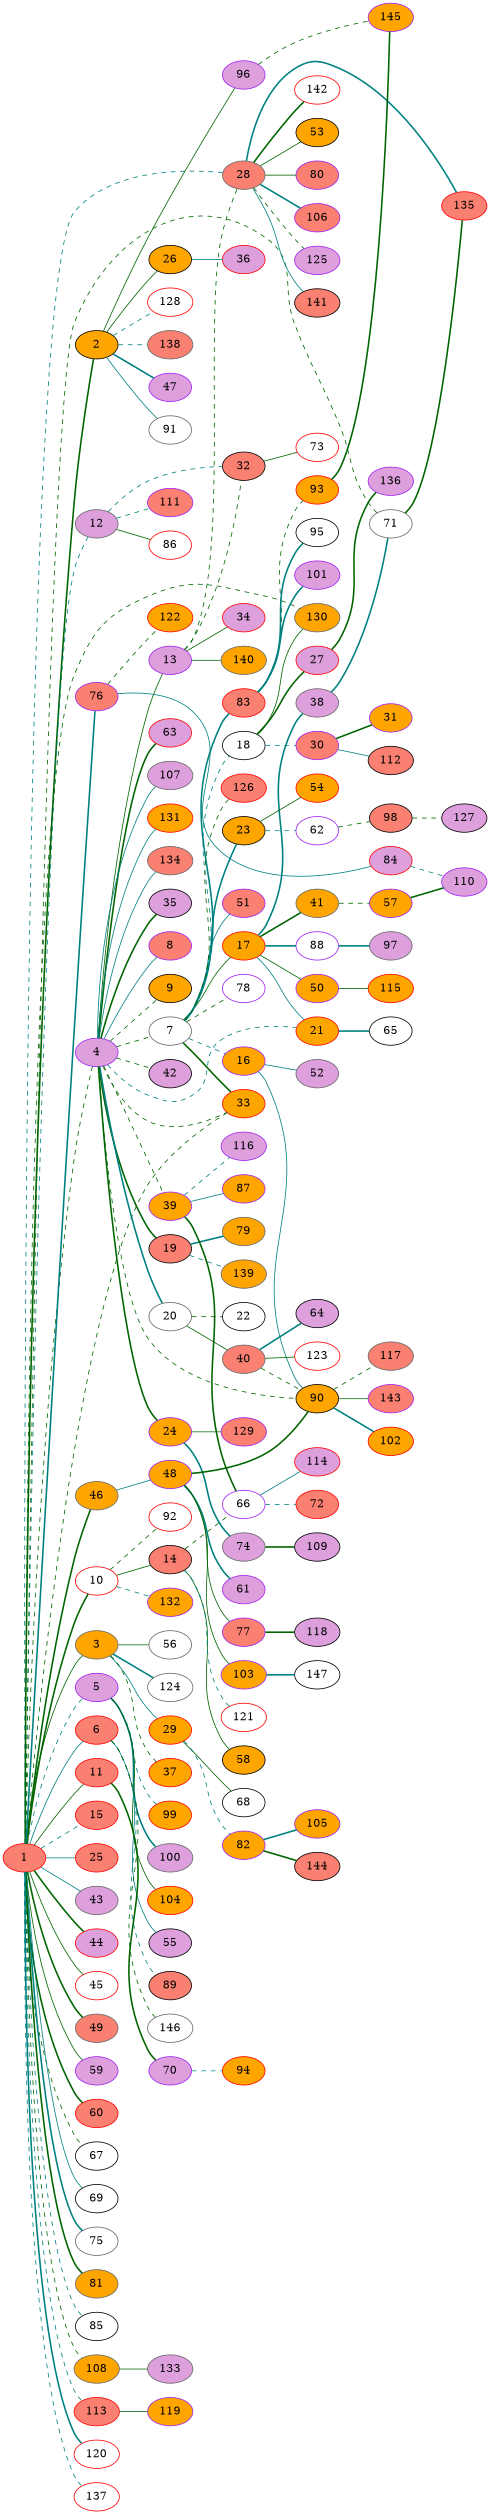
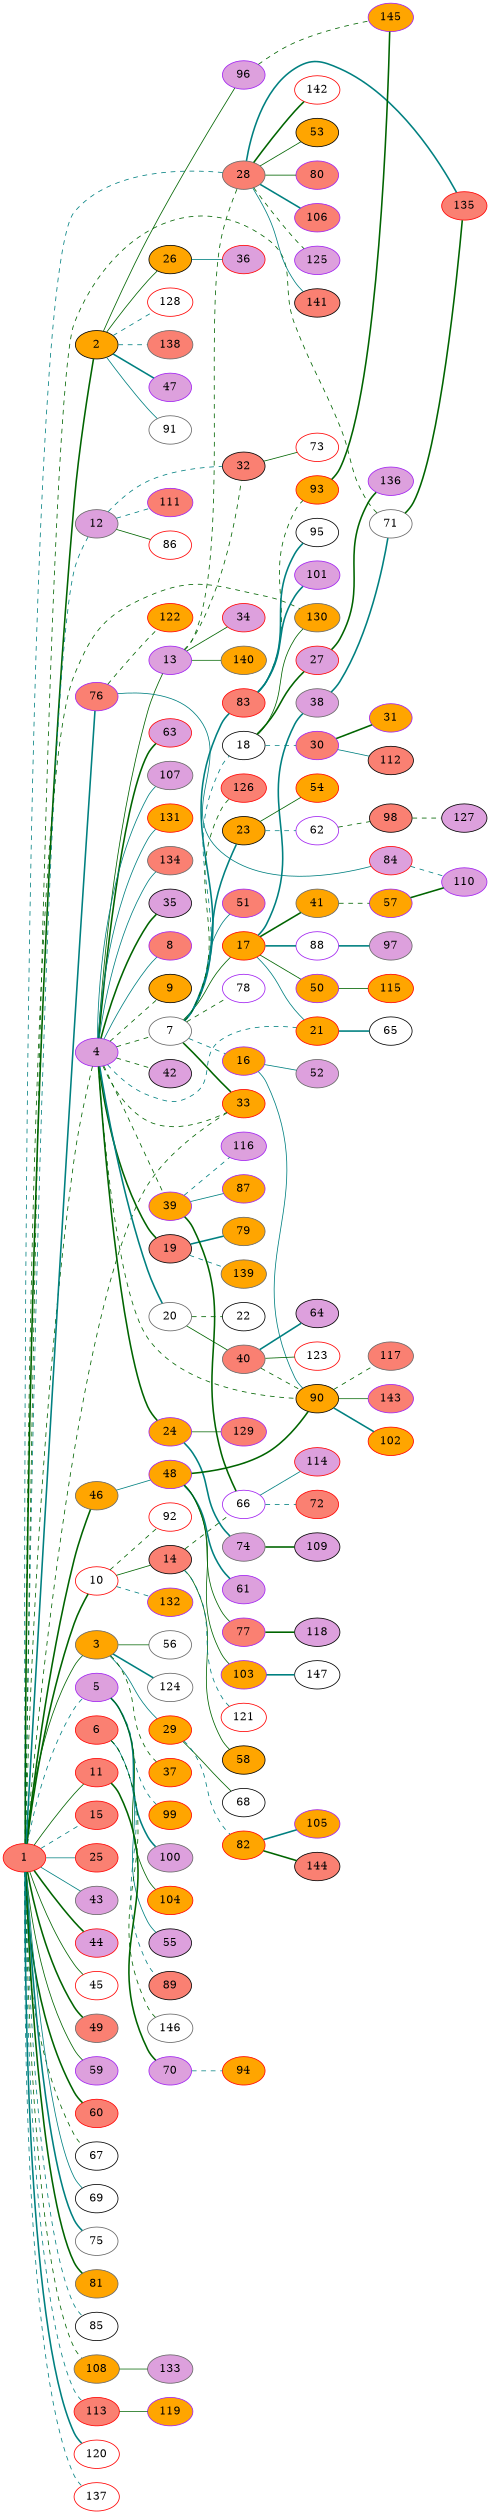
edge "6" -- "1": removed
node "82": color purple -> red
